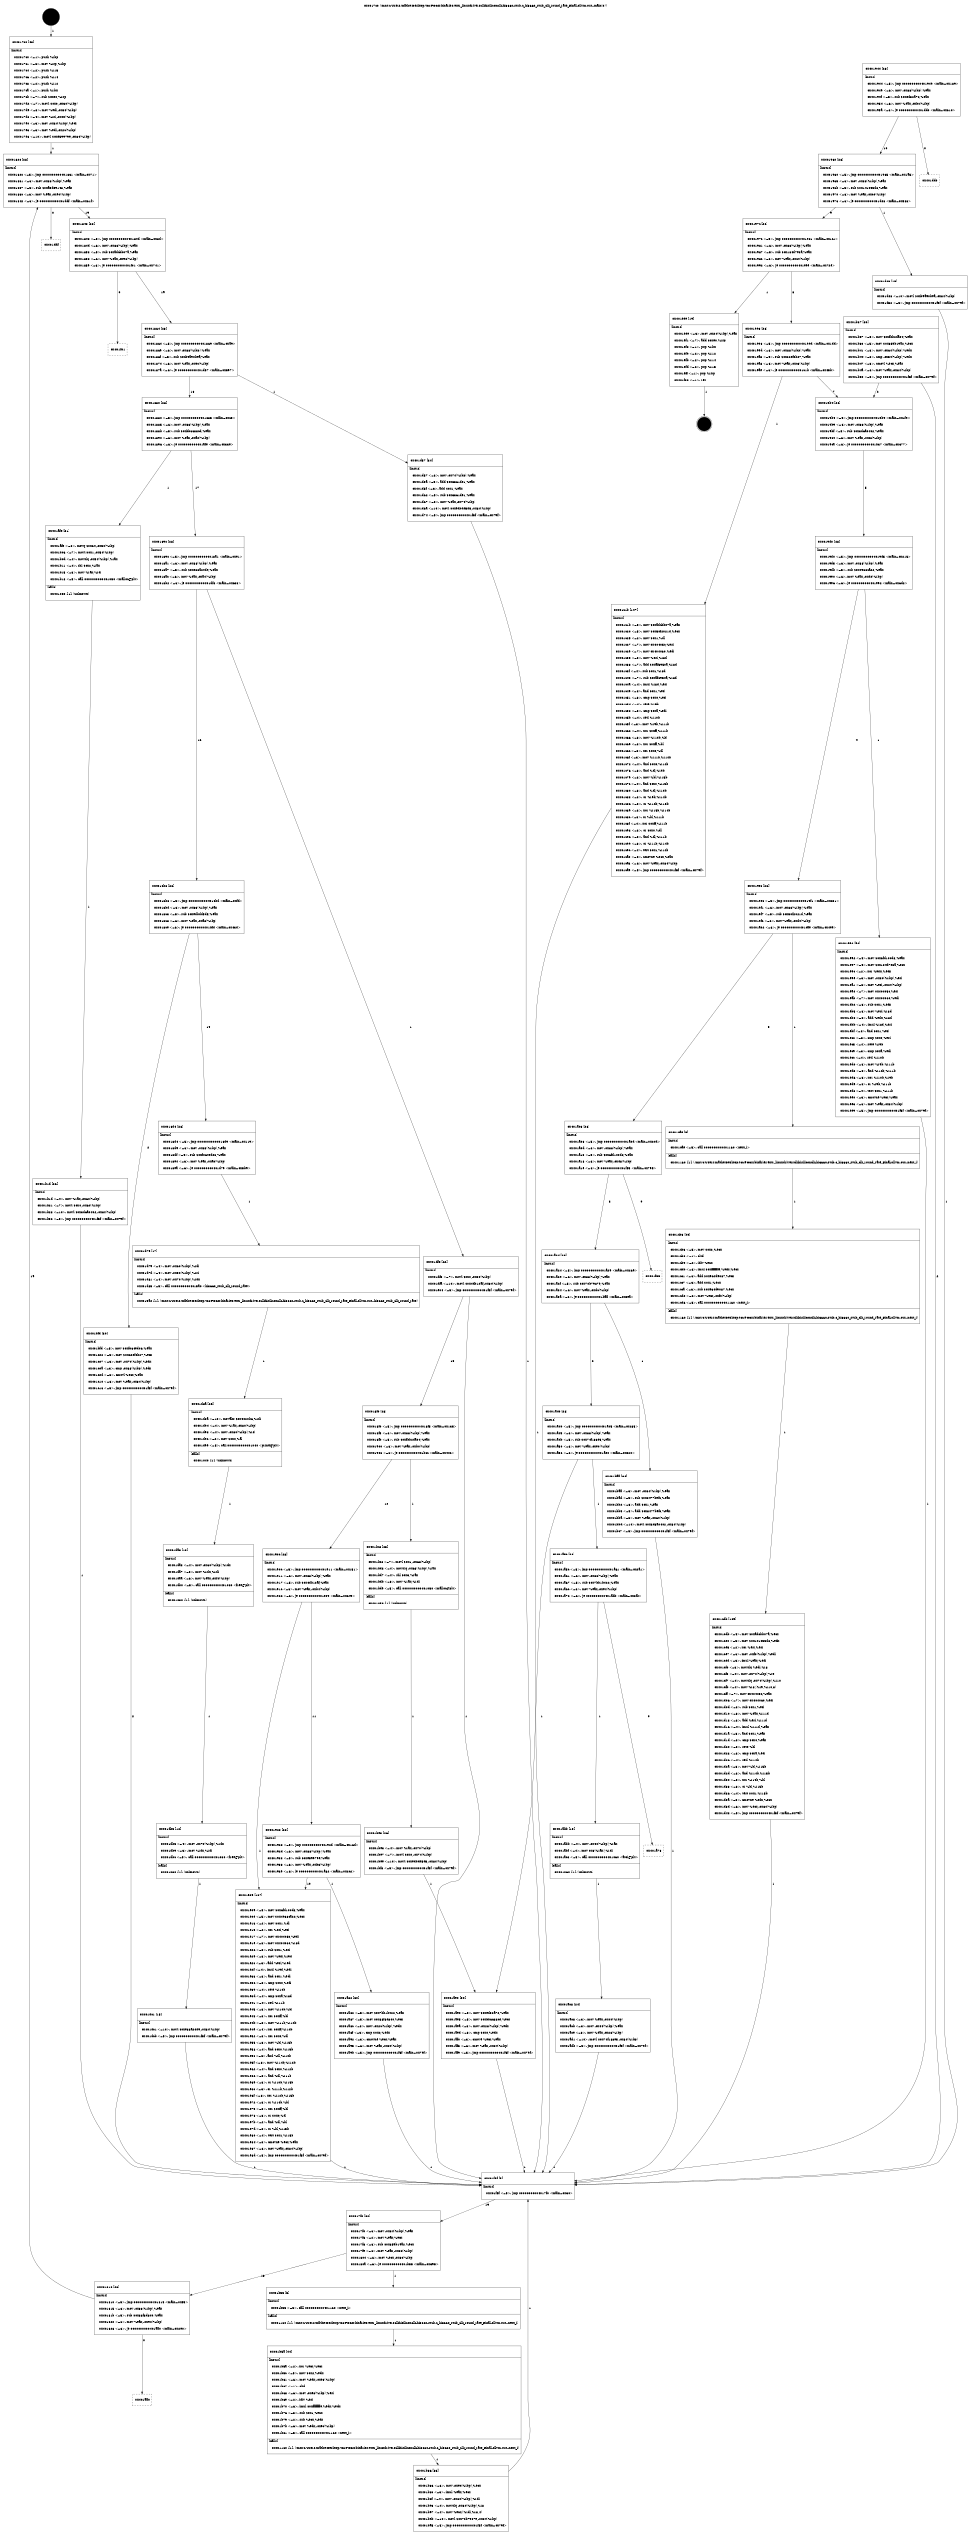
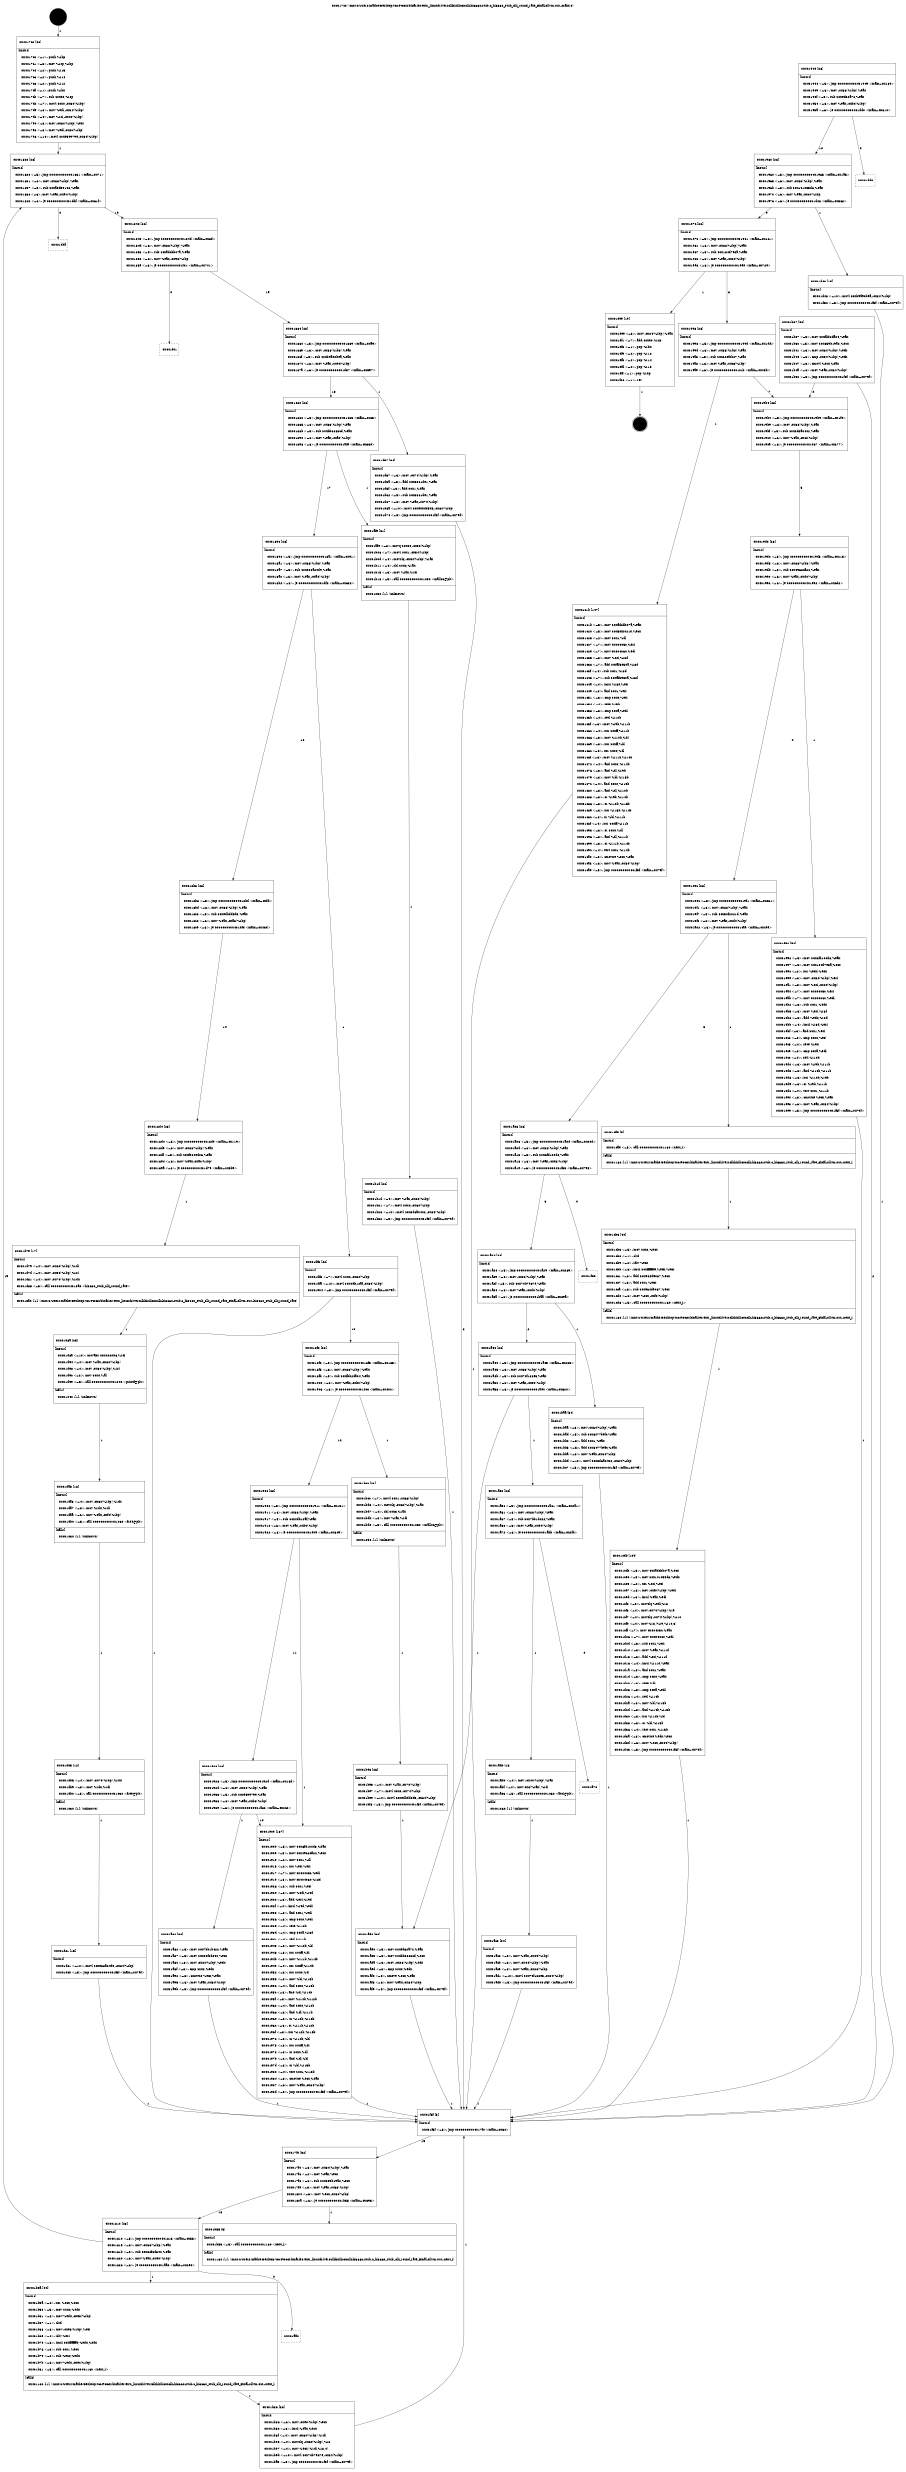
node "0x401bfd [30]": removed
edge "0x401d57 [34]" -> "0x401f5f [5]": label " 1" -> " 3"
edge "0x401b55 [5]" -> "0x401b5a [44]": now "0x401810 [28]" -> "0x401b5a [44]"
